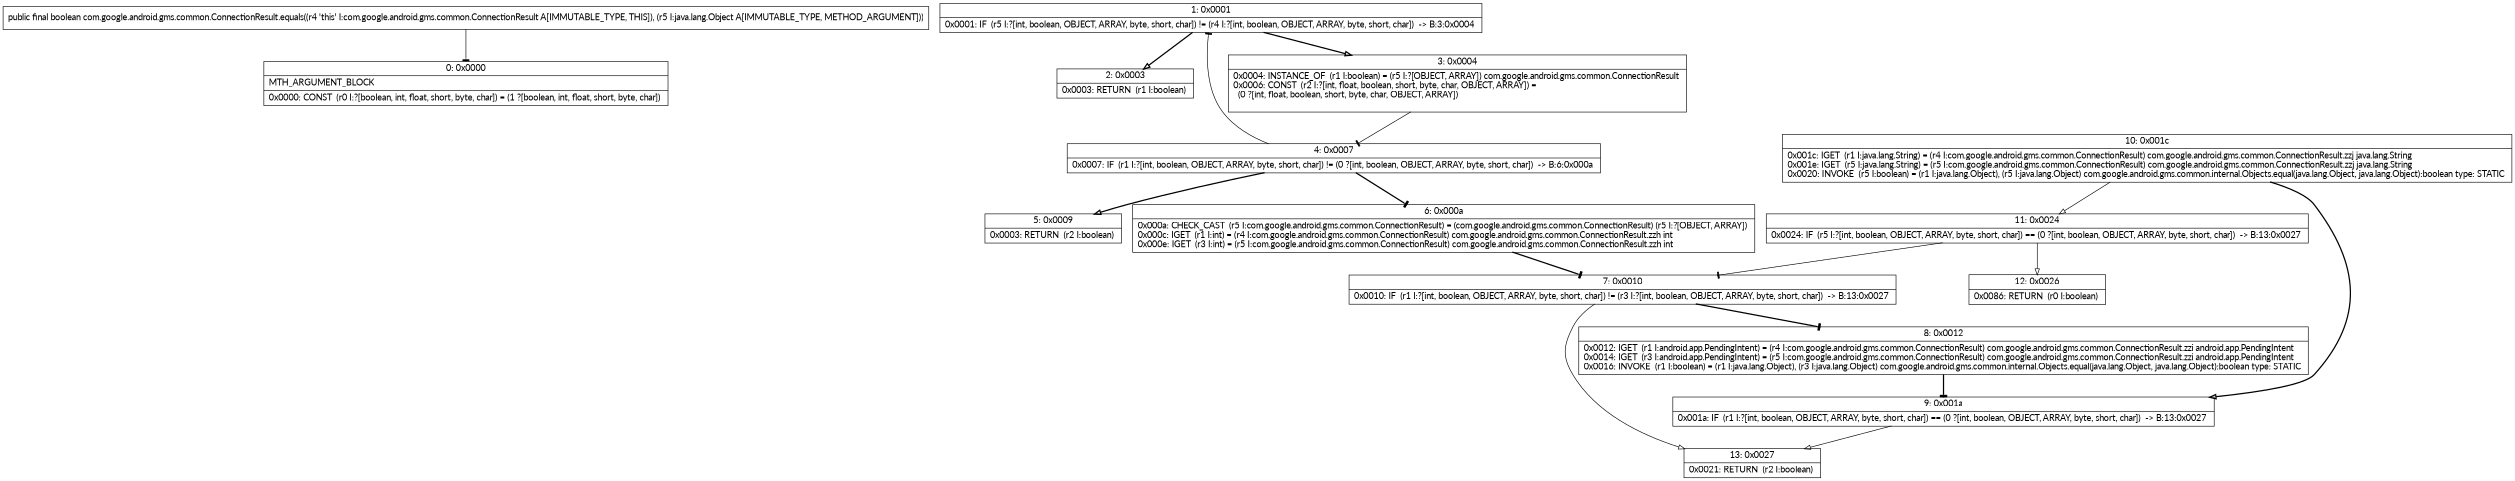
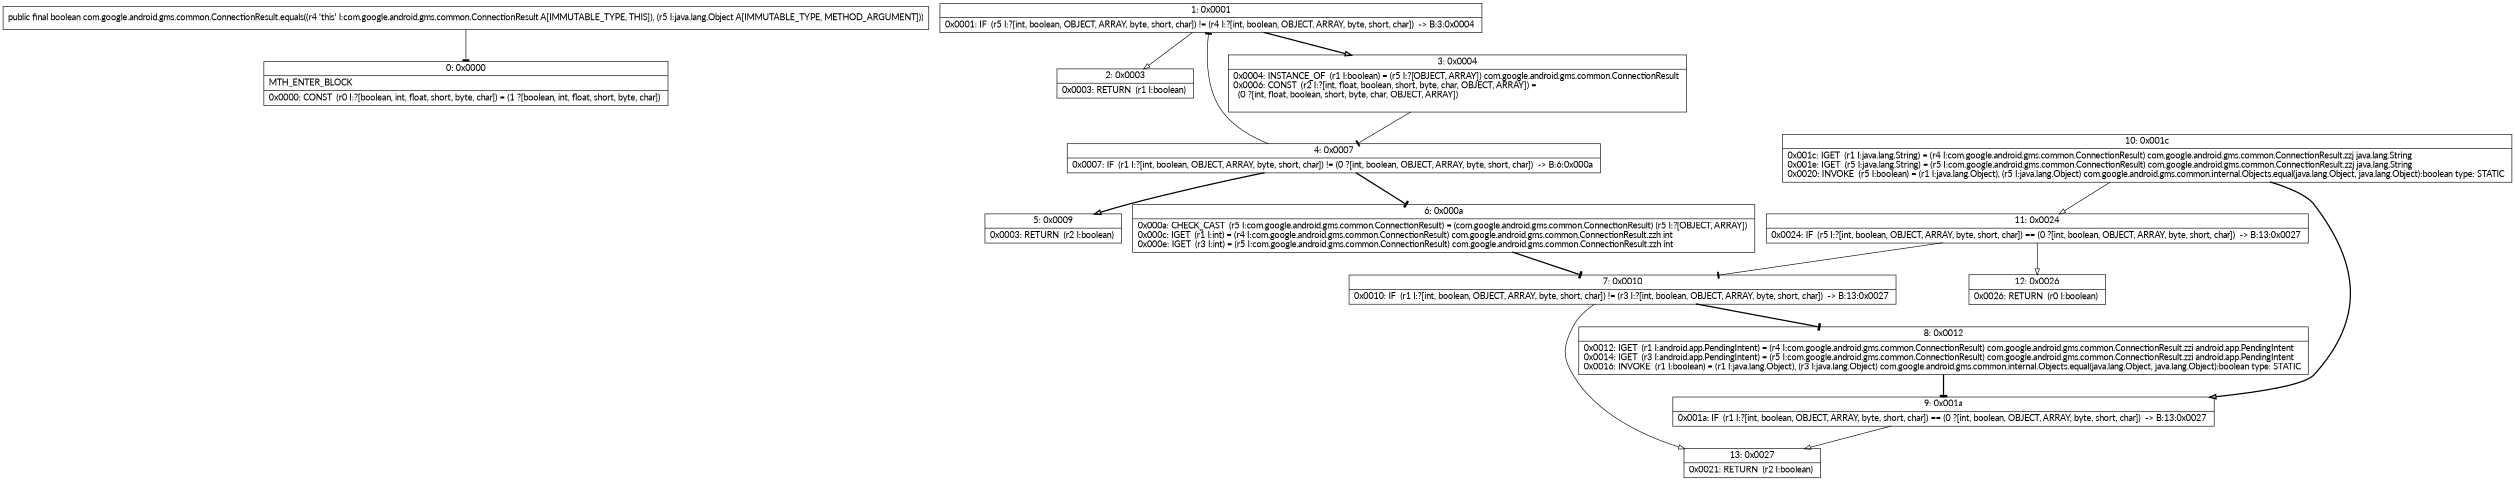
edge "1: 0x0001" -> "2: 0x0003": style bold -> solid
node "0: 0x0000": text "MTH_ARGUMENT_BLOCK" -> "MTH_ENTER_BLOCK"
node "12: 0x0026": text "0x0086: RETURN  (r0 I:boolean)" -> "0x0026: RETURN  (r0 I:boolean)"
